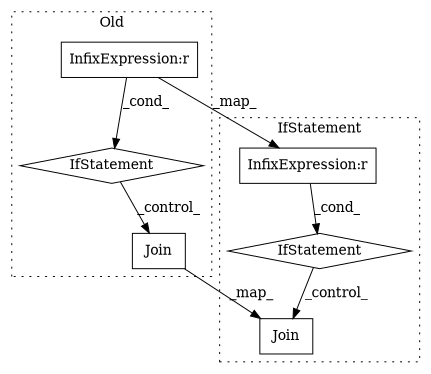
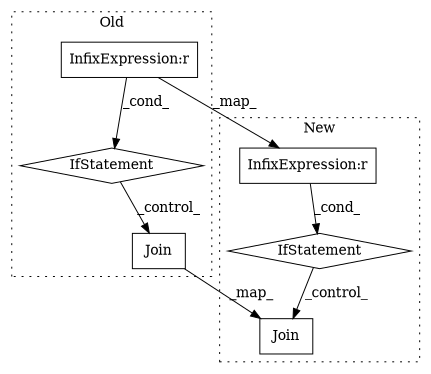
cluster "IfStatement": label "IfStatement" -> "New"
